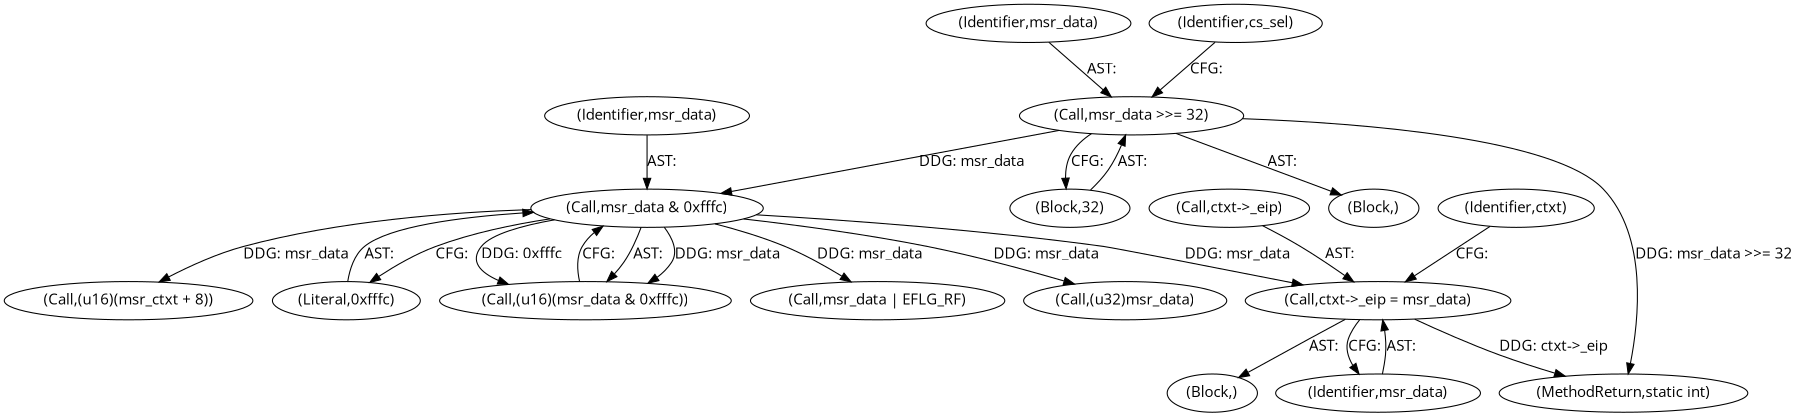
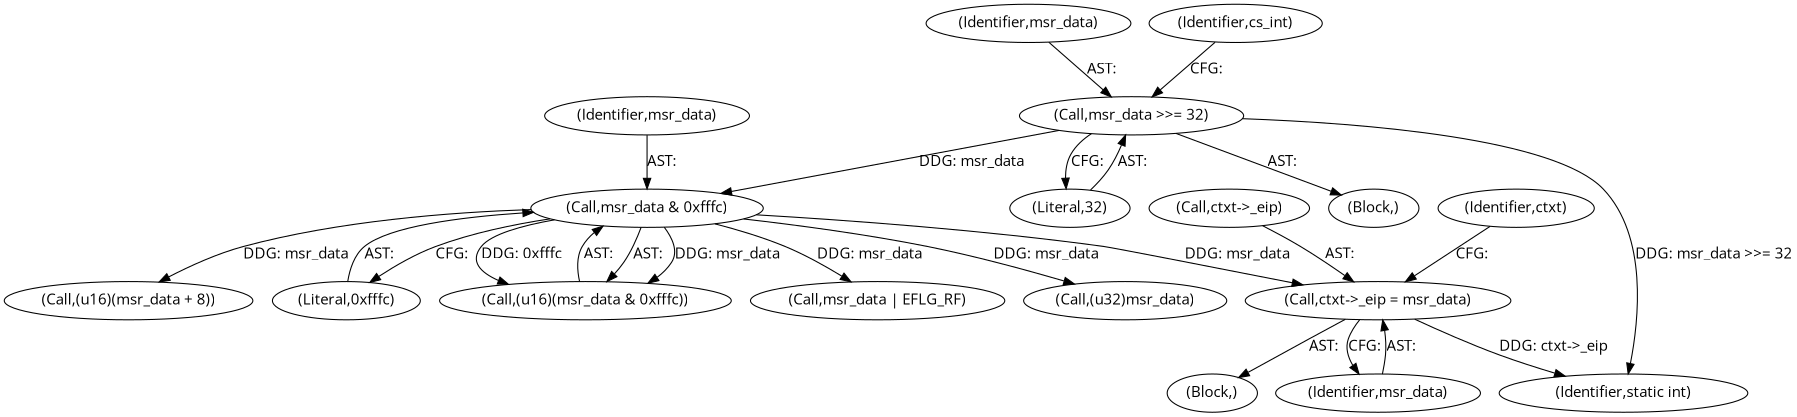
node "(Identifier,cs_sel)": label "(Identifier,cs_sel)" -> "(Identifier,cs_int)"
node "(Block,32)": label "(Block,32)" -> "(Literal,32)"
edge "(Call,(u16)(msr_data & 0xfffc))" -> "(Call,msr_data & 0xfffc)": label "CFG: " -> "AST: "
node "(Call,(u16)(msr_ctxt + 8))": label "(Call,(u16)(msr_ctxt + 8))" -> "(Call,(u16)(msr_data + 8))"
node "(MethodReturn,static int)": label "(MethodReturn,static int)" -> "(Identifier,static int)"
